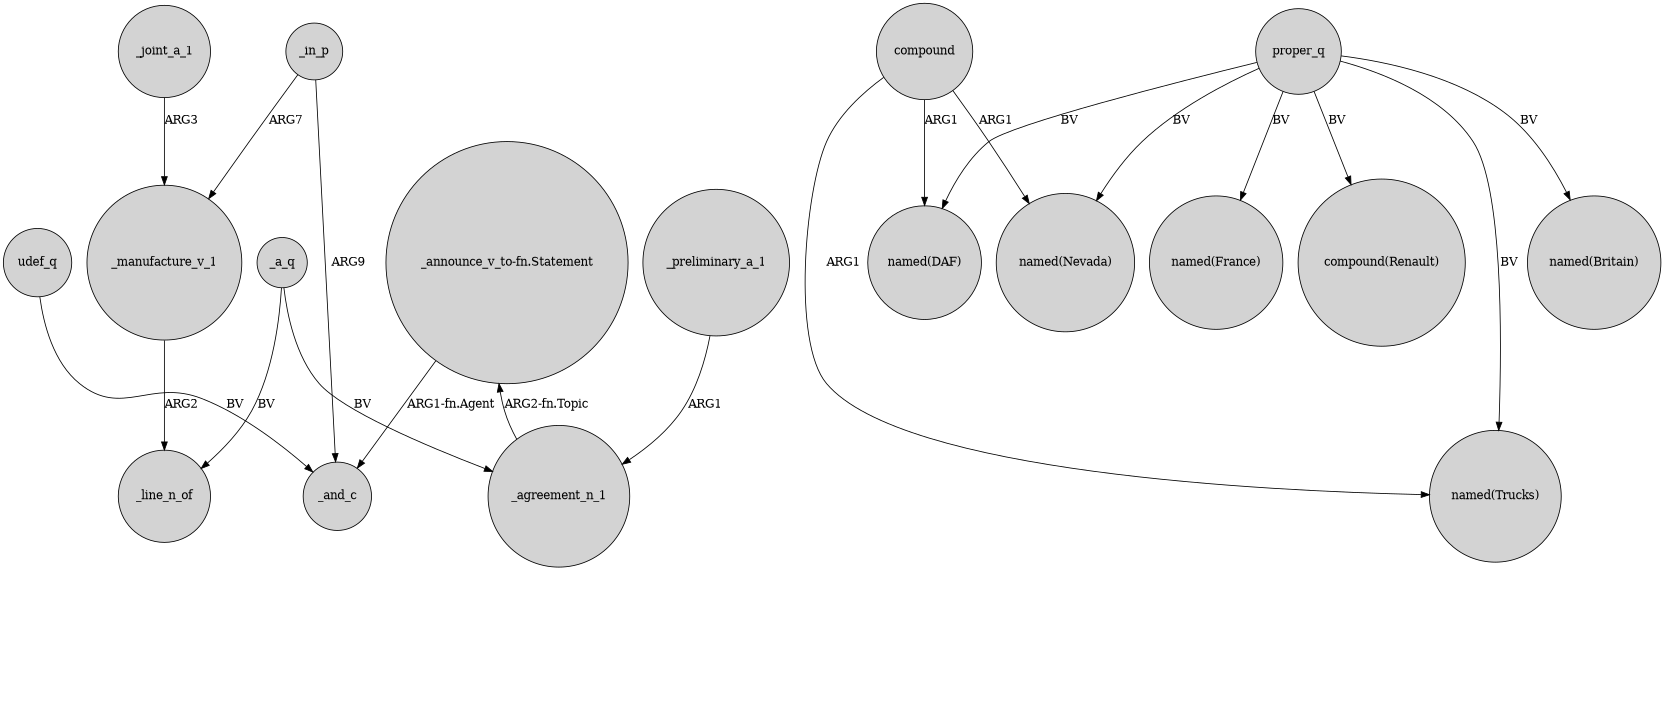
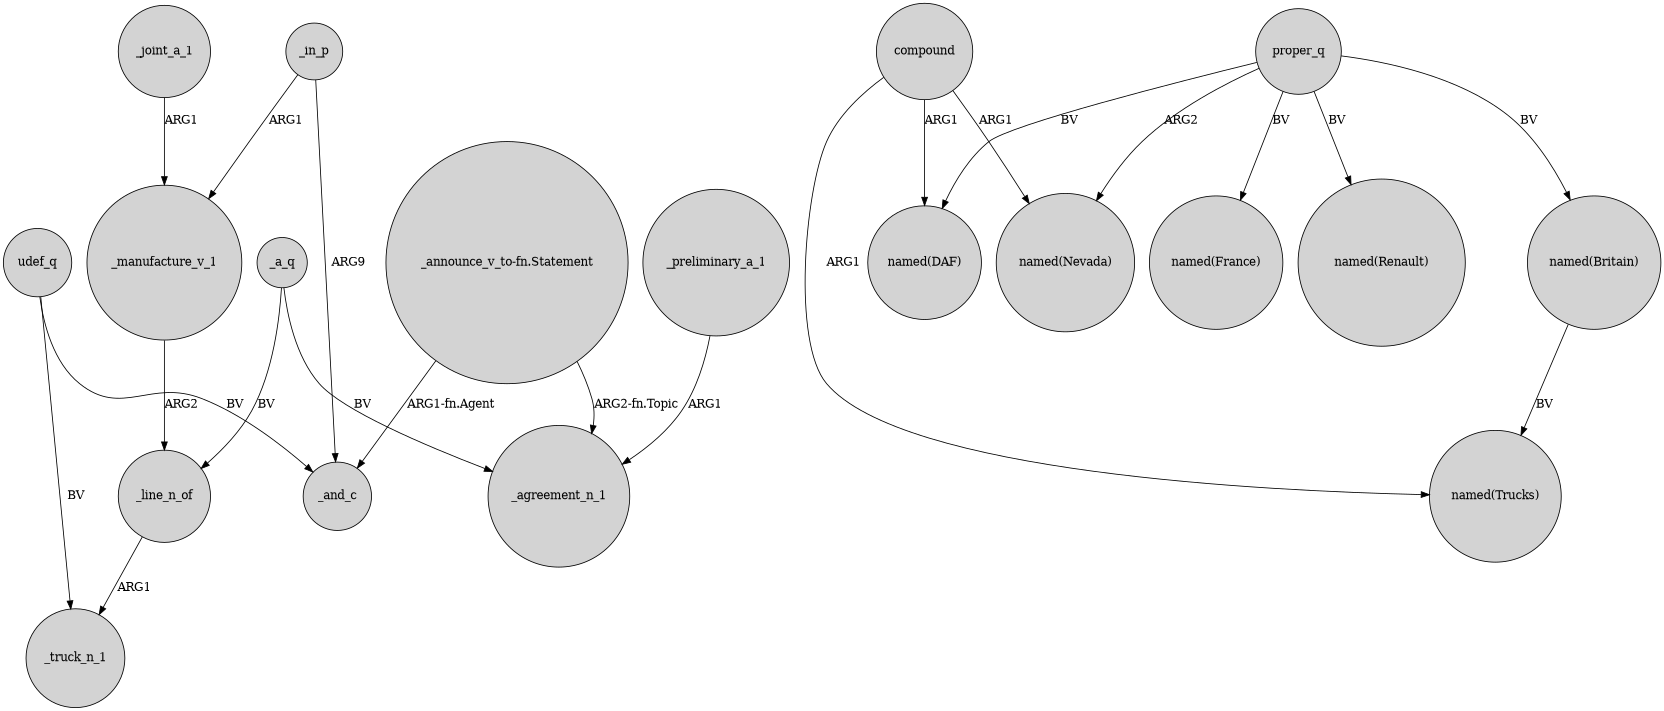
edge "_joint_a_1" -> "_manufacture_v_1": label "ARG3" -> "ARG1"
edge "_in_p" -> "_manufacture_v_1": label "ARG7" -> "ARG1"
edge "proper_q" -> "named(Nevada)": label "BV" -> "ARG2"
edge "proper_q" -> "named(Trucks)": now "named(Britain)" -> "named(Trucks)"
node "compound(Renault)": label "compound(Renault)" -> "named(Renault)"
edge "_agreement_n_1" -> "_announce_v_to-fn.Statement": reversed
node "_truck_n_1": added
